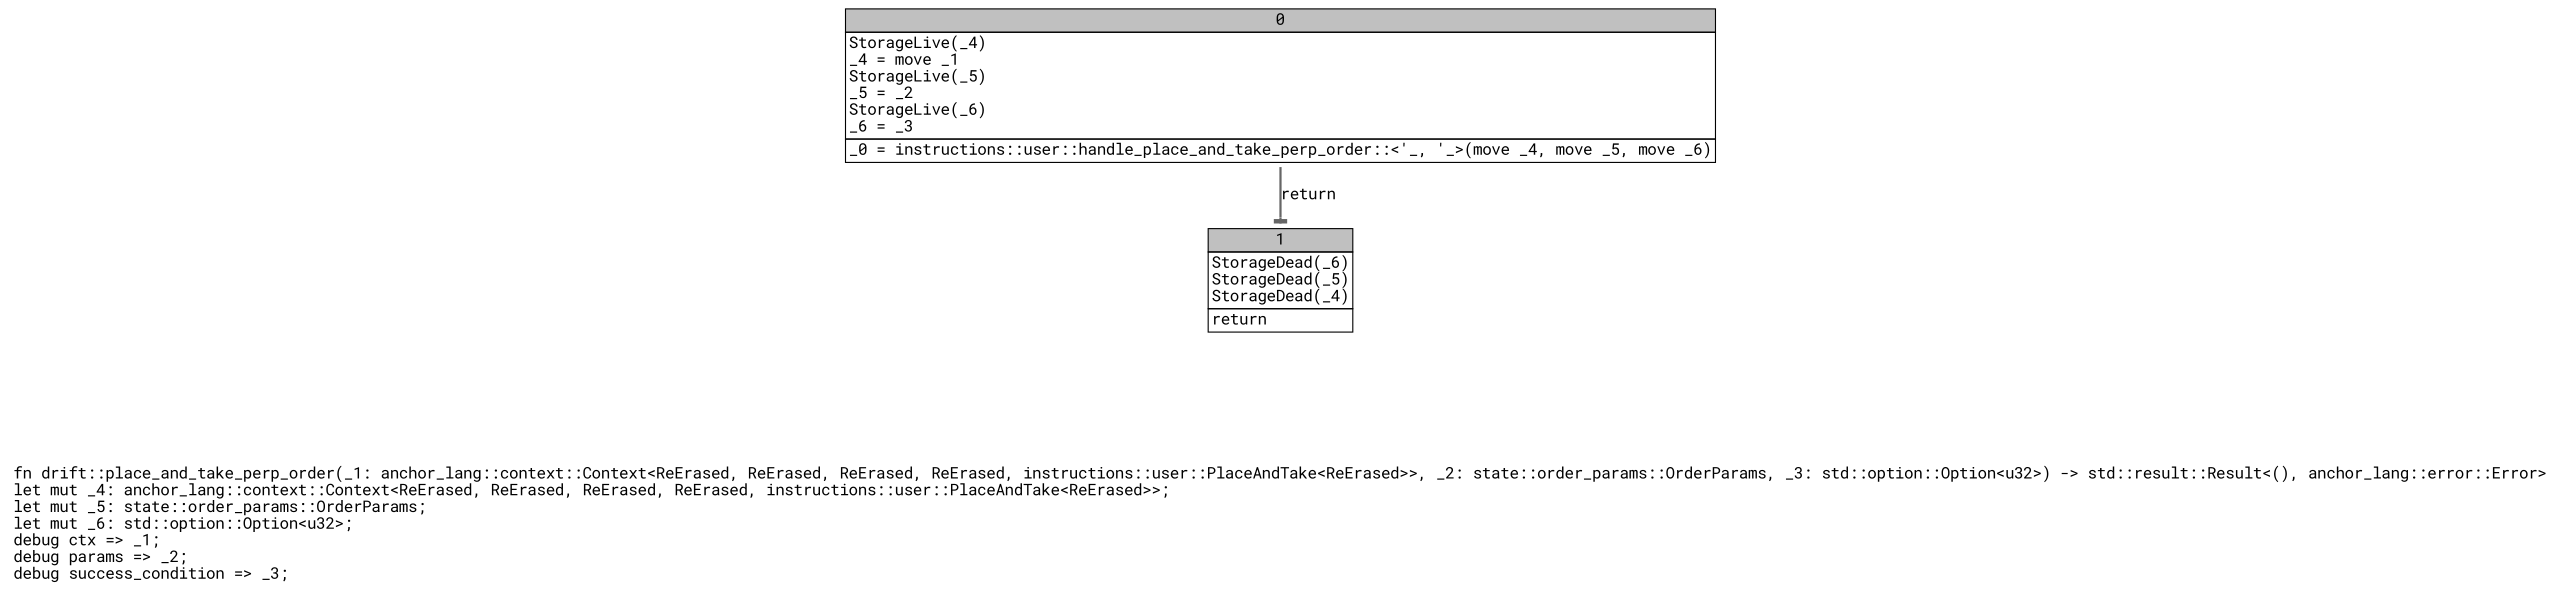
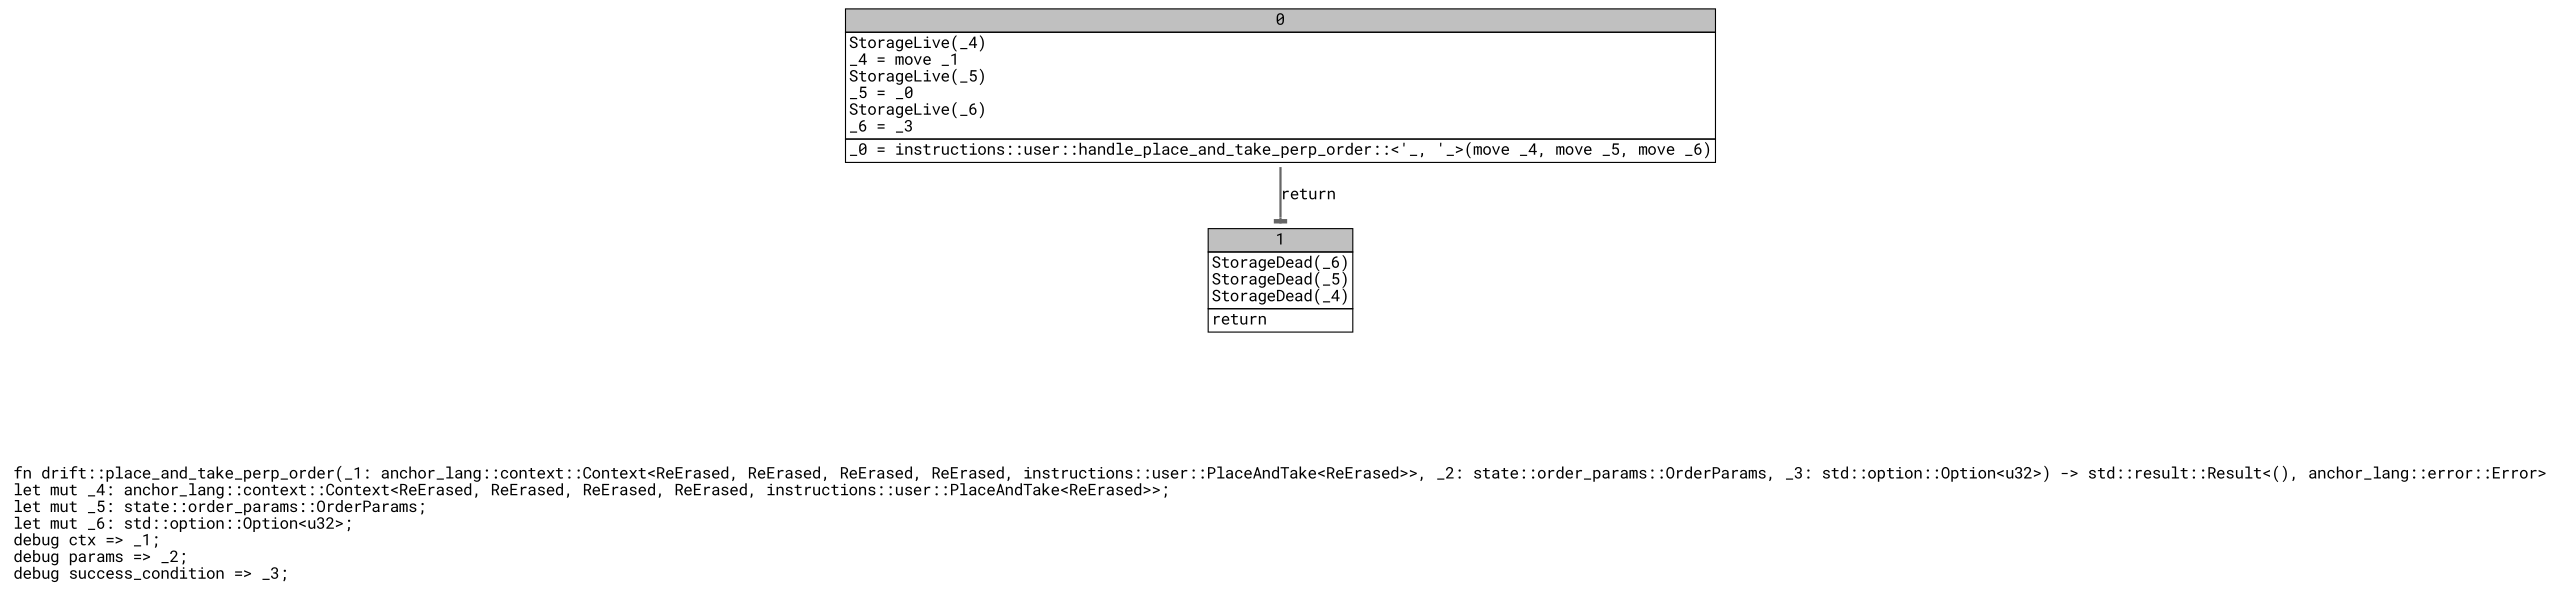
node "0": text "_5 = _2" -> "_5 = _0"
